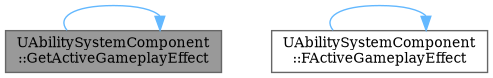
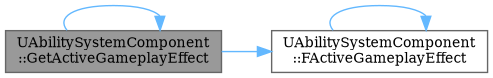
edge "UAbilitySystemComponent ::GetActiveGameplayEffect" -> "UAbilitySystemComponent ::FActiveGameplayEffect": added
